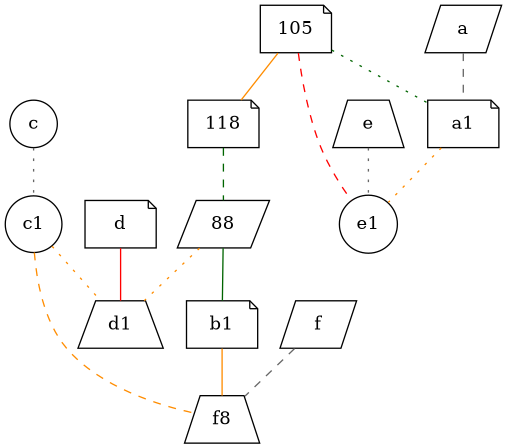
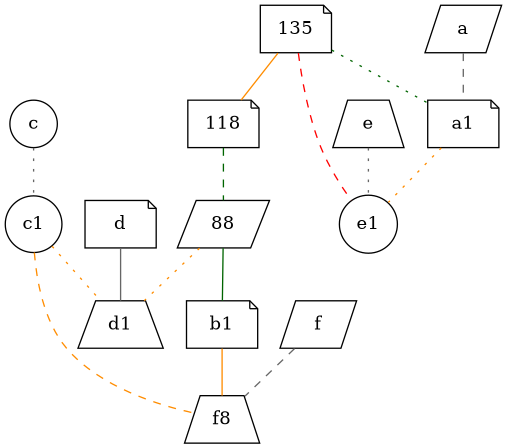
node "105": label "105" -> "135"
edge "d" -- "d1": color red -> gray40
